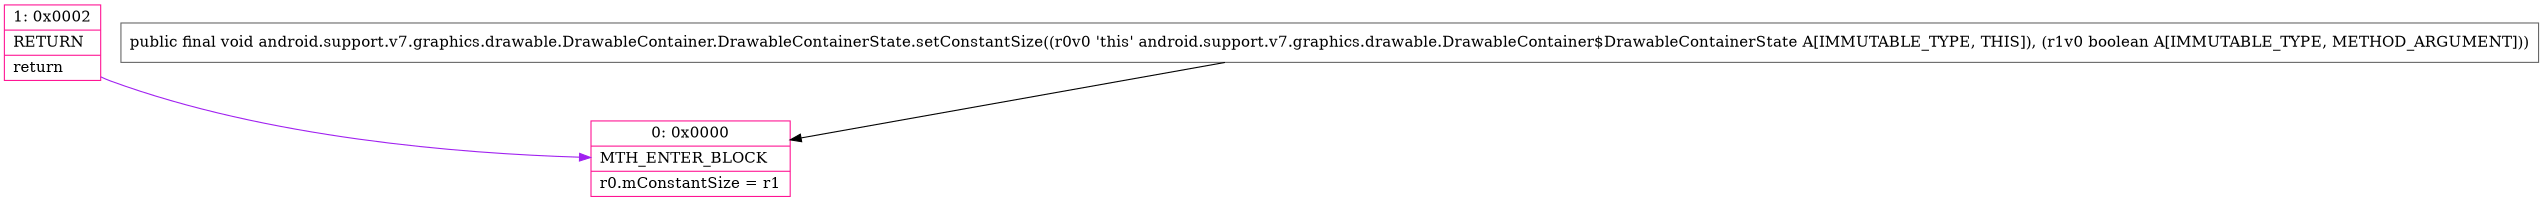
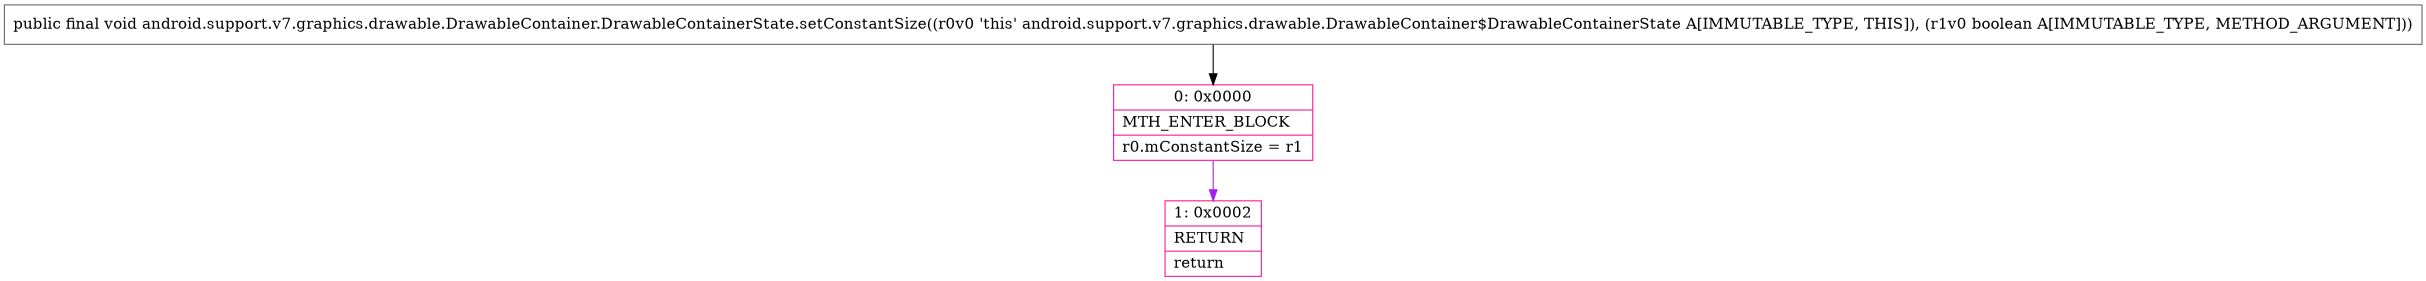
edge "1: 0x0002" -> "0: 0x0000": reversed
